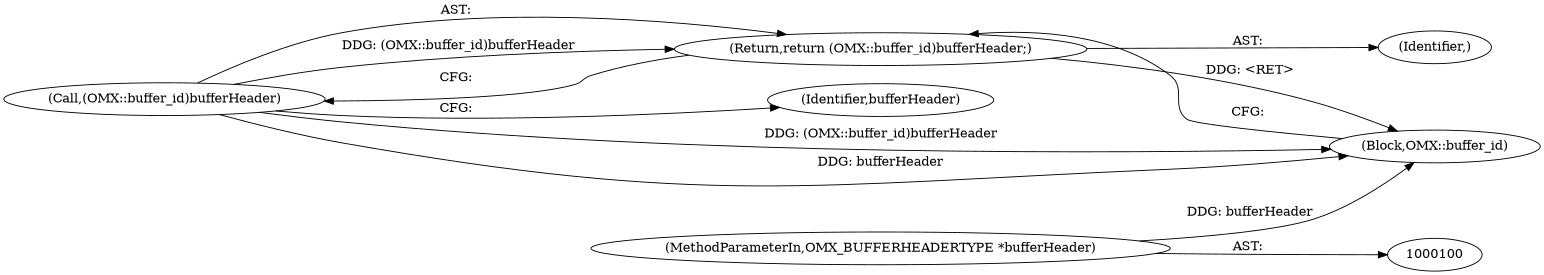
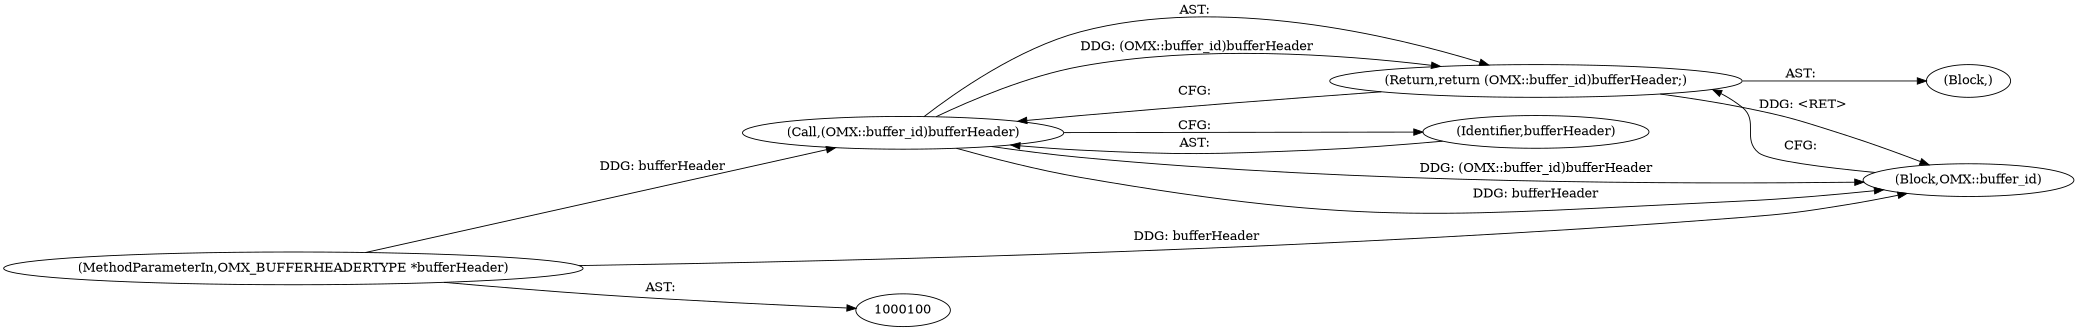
node "(Identifier,)": label "(Identifier,)" -> "(Block,)"
edge "(Identifier,bufferHeader)" -> "(Call,(OMX::buffer_id)bufferHeader)": added, label "AST:"
edge "(MethodParameterIn,OMX_BUFFERHEADERTYPE *bufferHeader)" -> "(Call,(OMX::buffer_id)bufferHeader)": added, label "DDG: bufferHeader"
